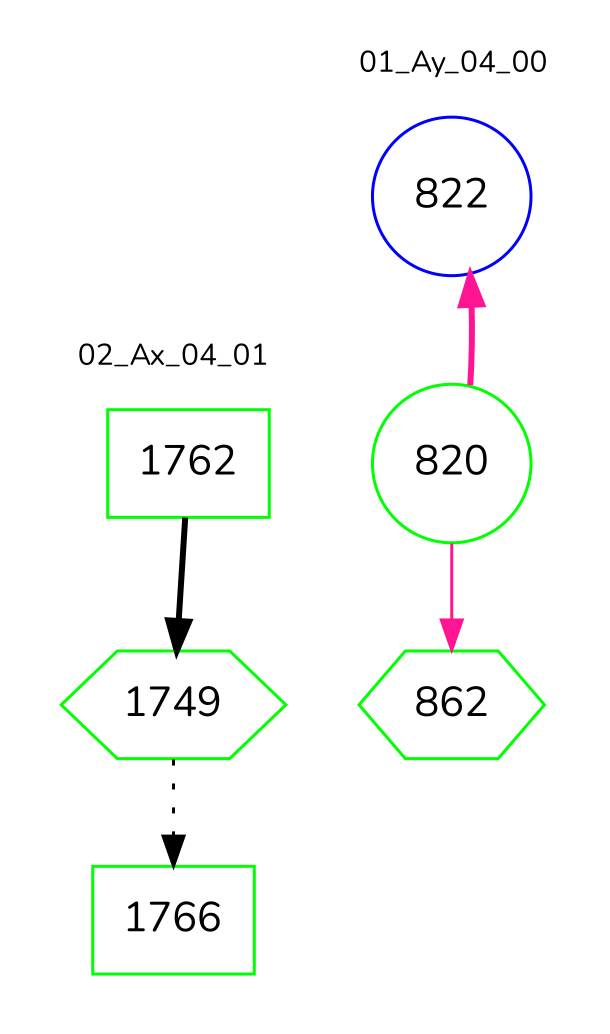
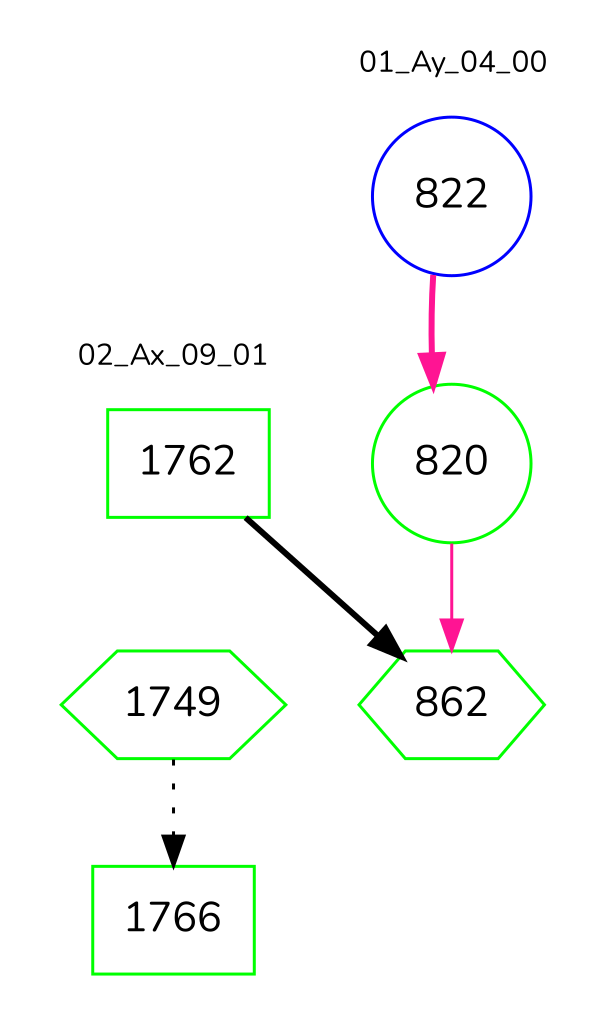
edge "820" -> "822": reversed
cluster "02_Ax_04_01": label "02_Ax_04_01" -> "02_Ax_09_01"
edge "1762" -> "1749": now "1762" -> "862"
